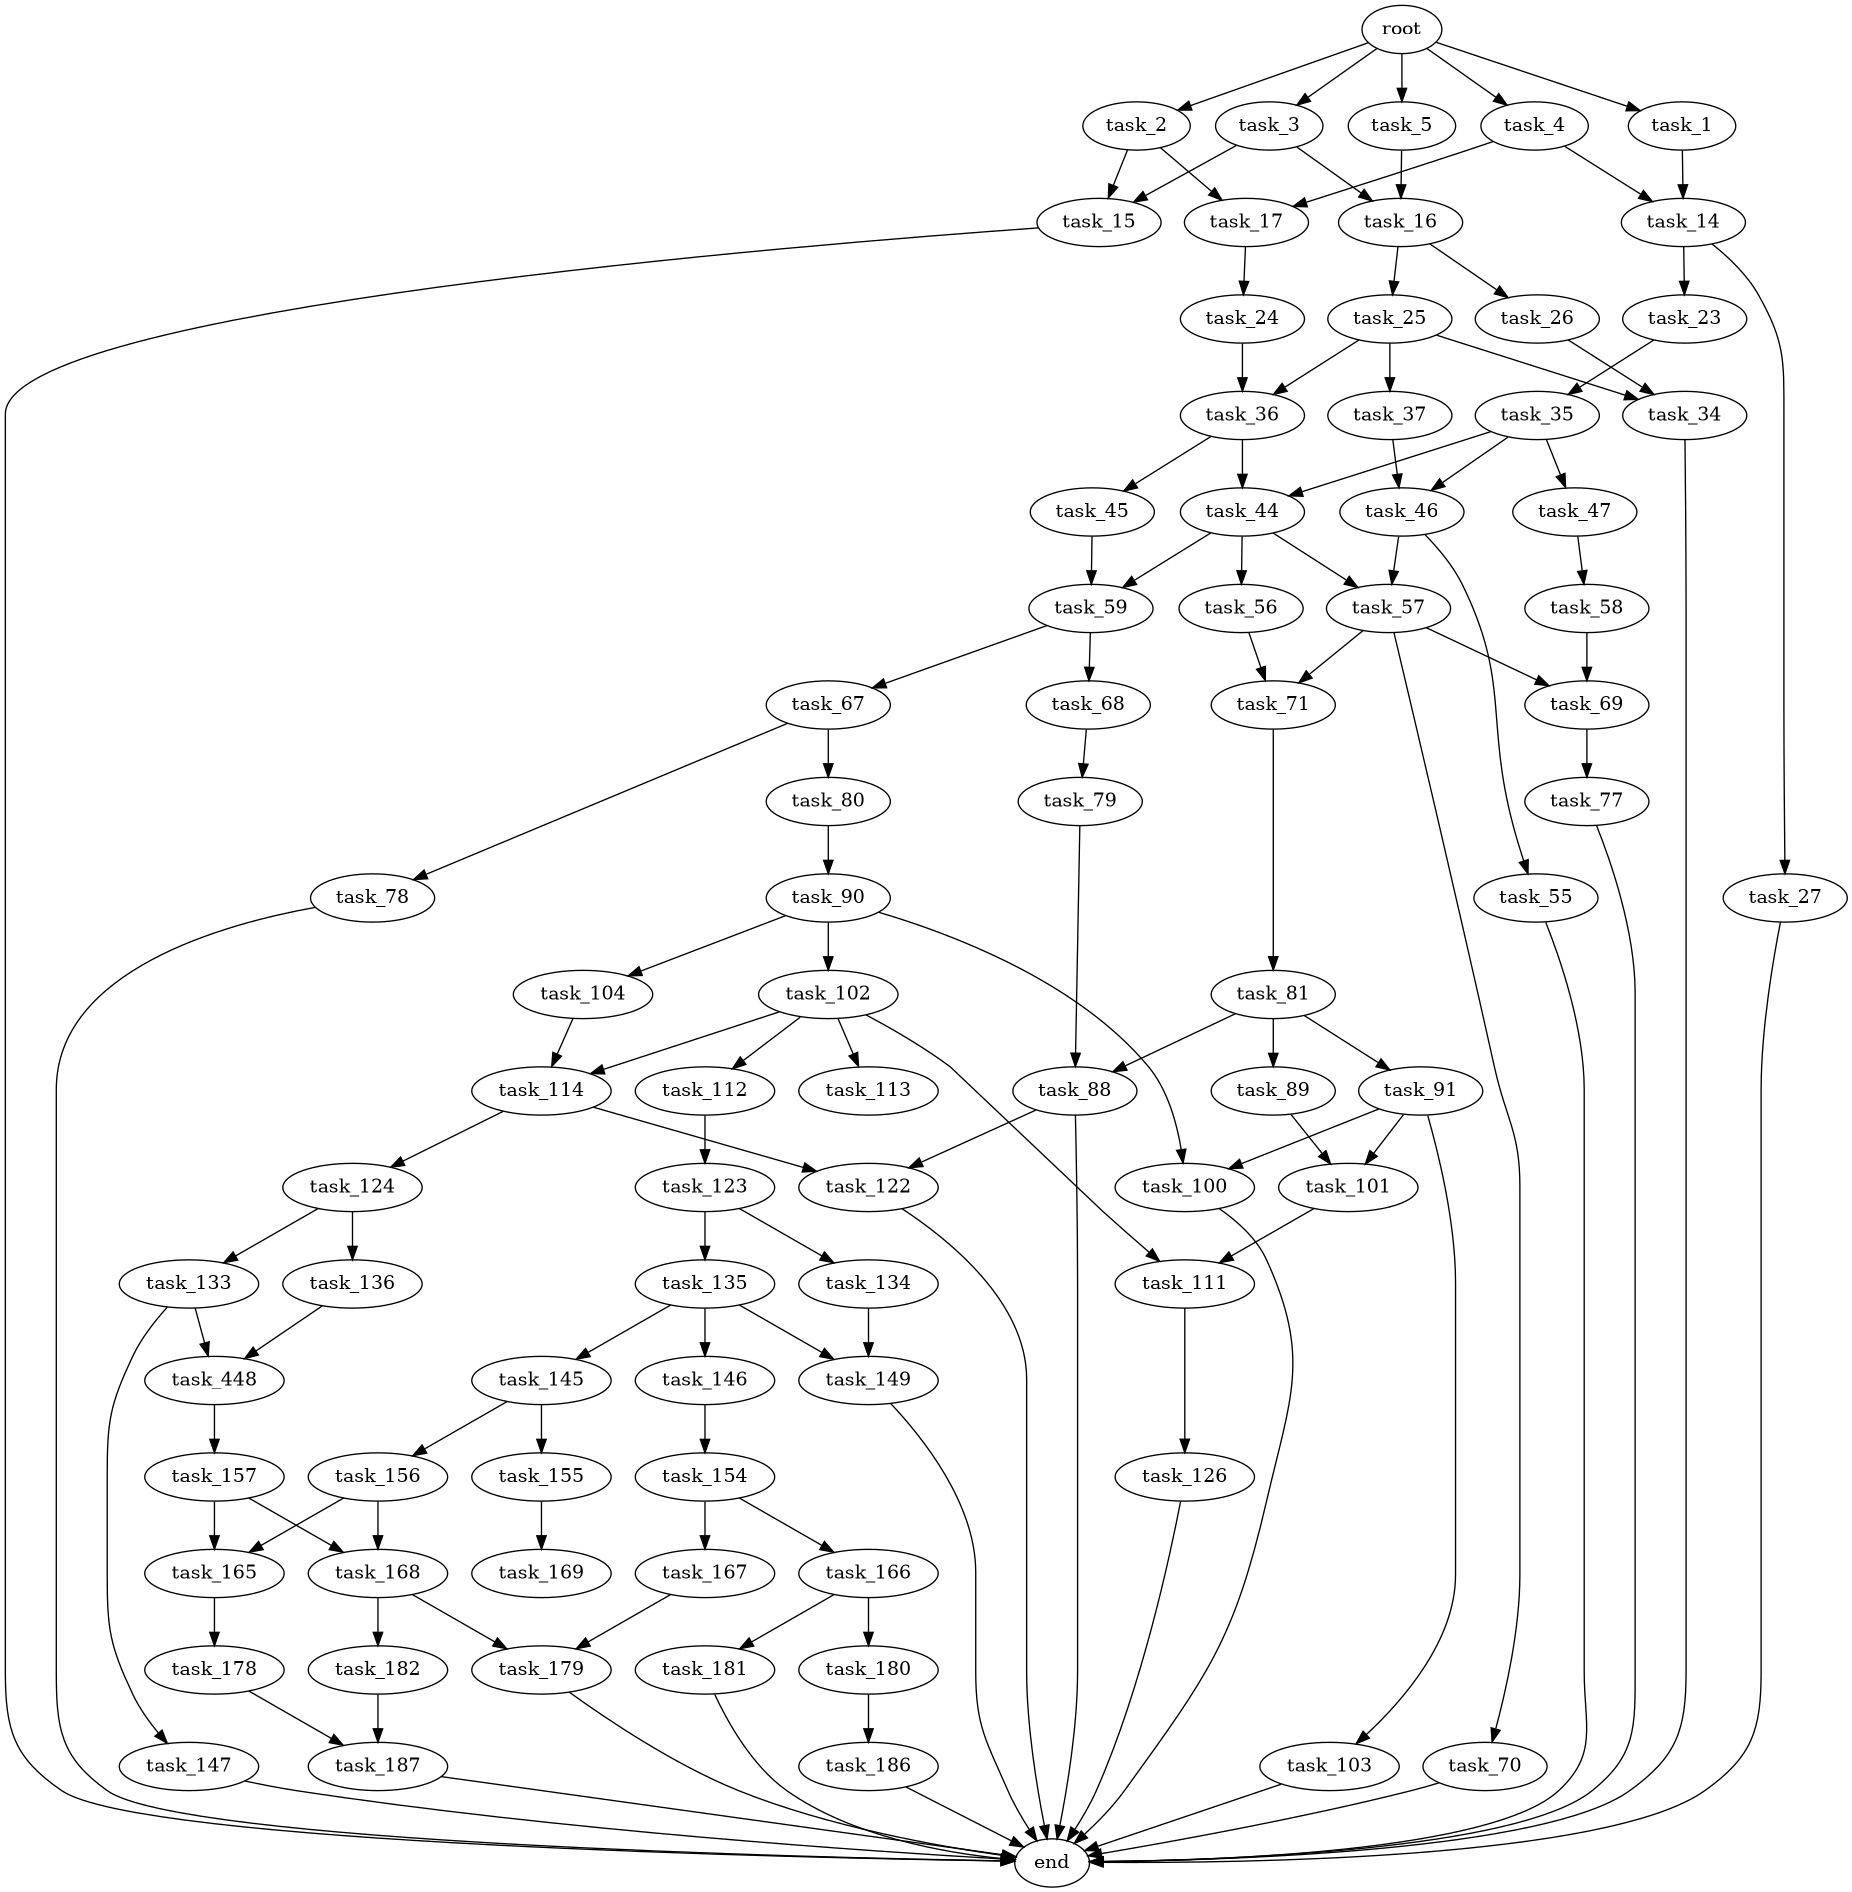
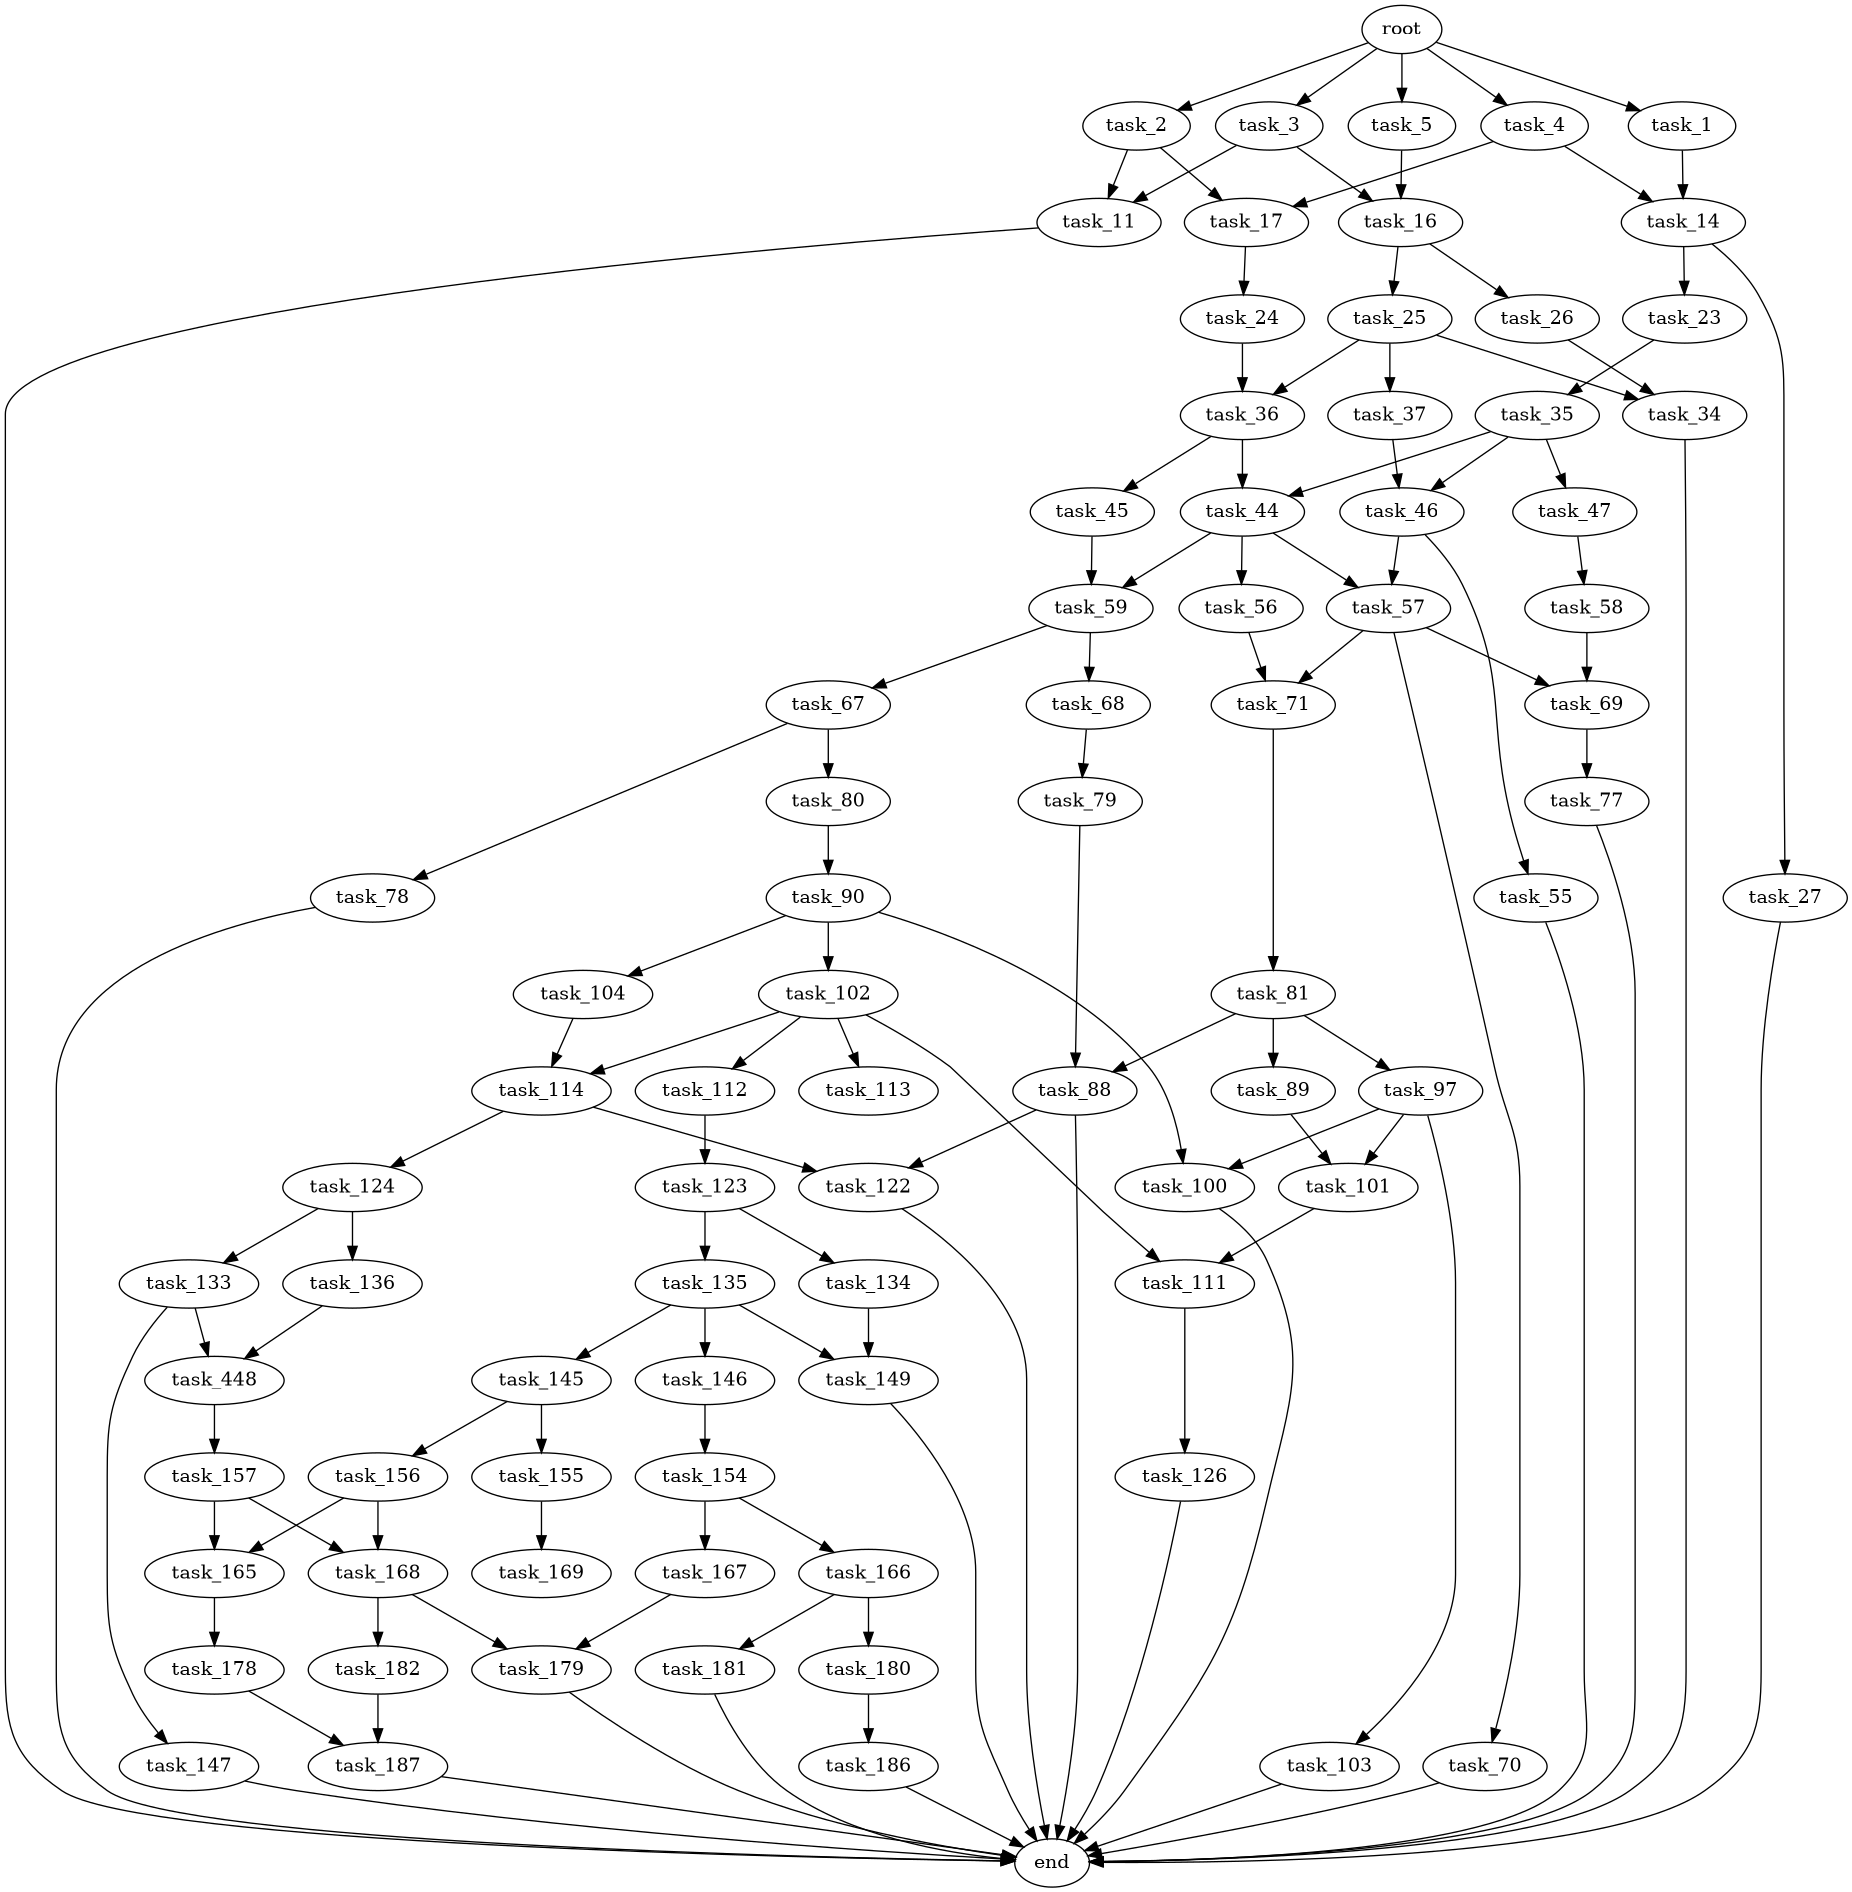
node "task_15": label "task_15" -> "task_11"
node "task_91": label "task_91" -> "task_97"
